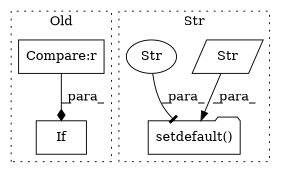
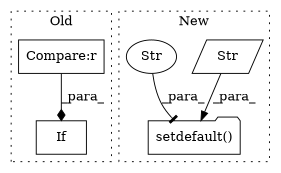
cluster "Str": label "Str" -> "New"
